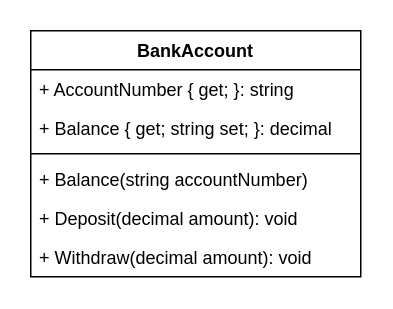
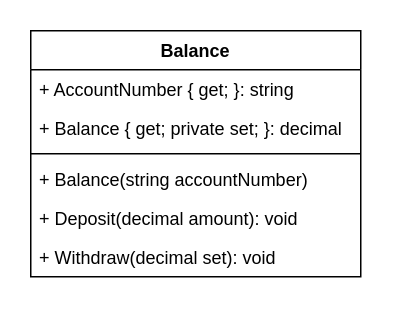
node "BankAccount": label "BankAccount" -> "Balance"
node "+ Balance { get; string set; }: decimal": label "+ Balance { get; string set; }: decimal" -> "+ Balance { get; private set; }: decimal"
node "+ Withdraw(decimal amount): void": label "+ Withdraw(decimal amount): void" -> "+ Withdraw(decimal set): void"
